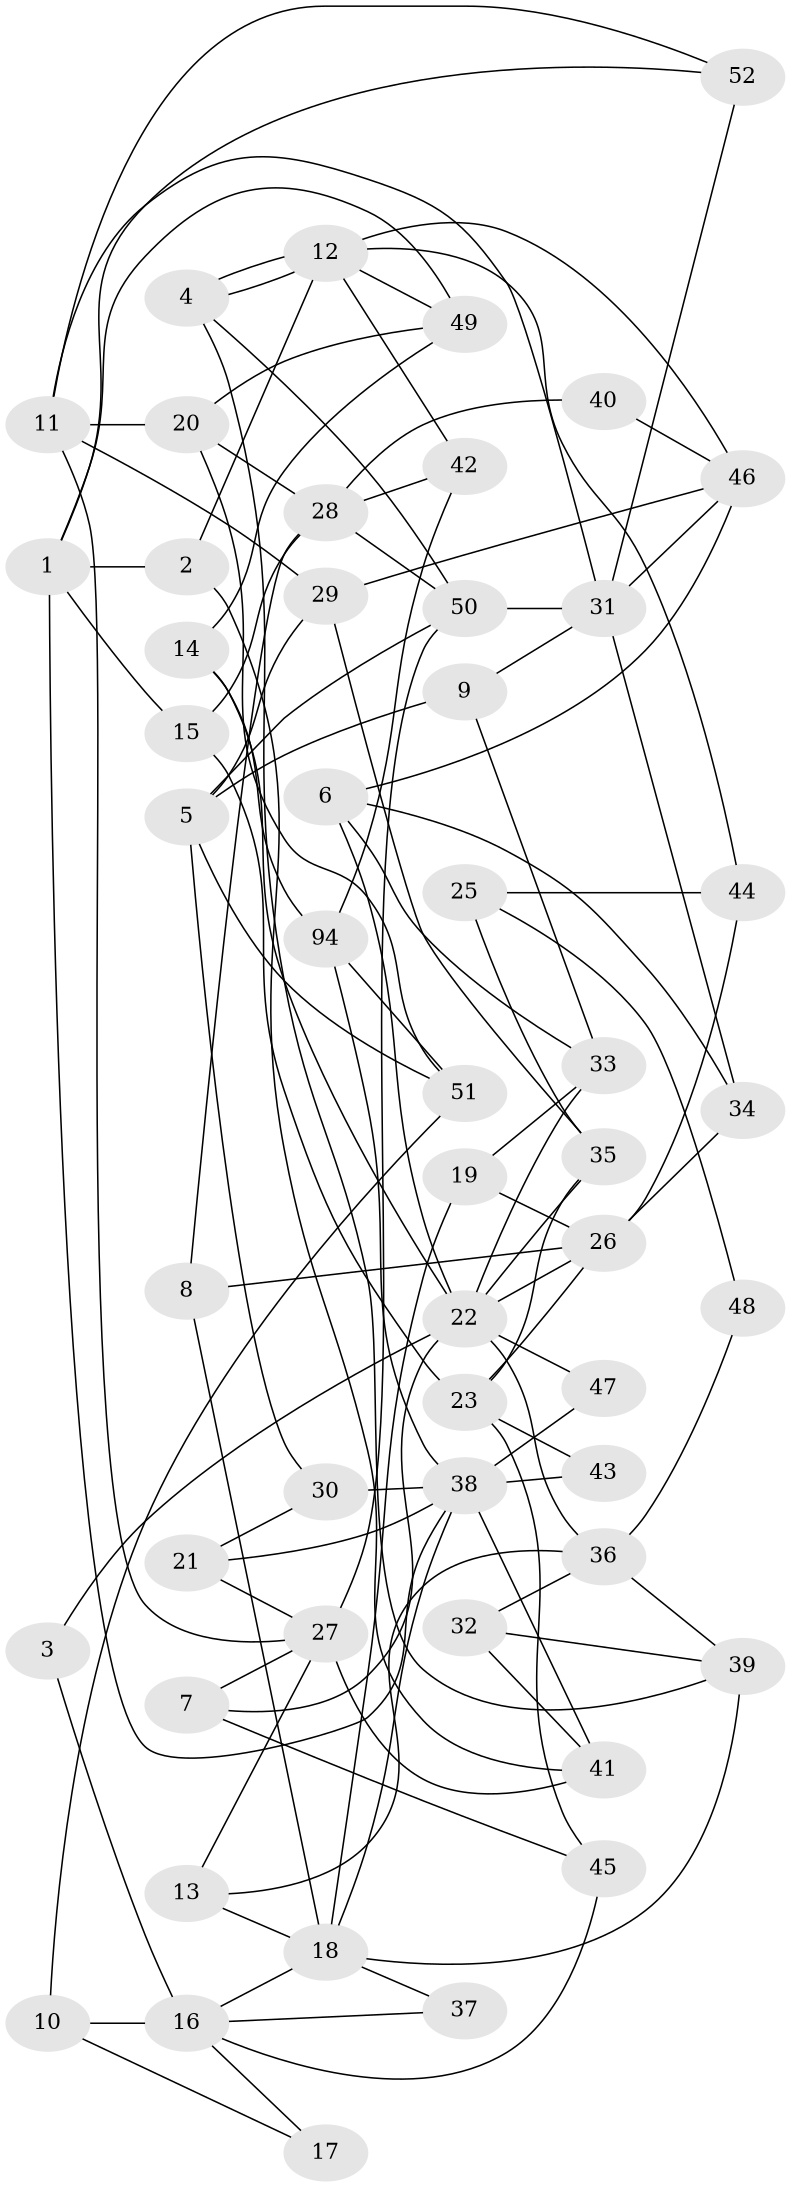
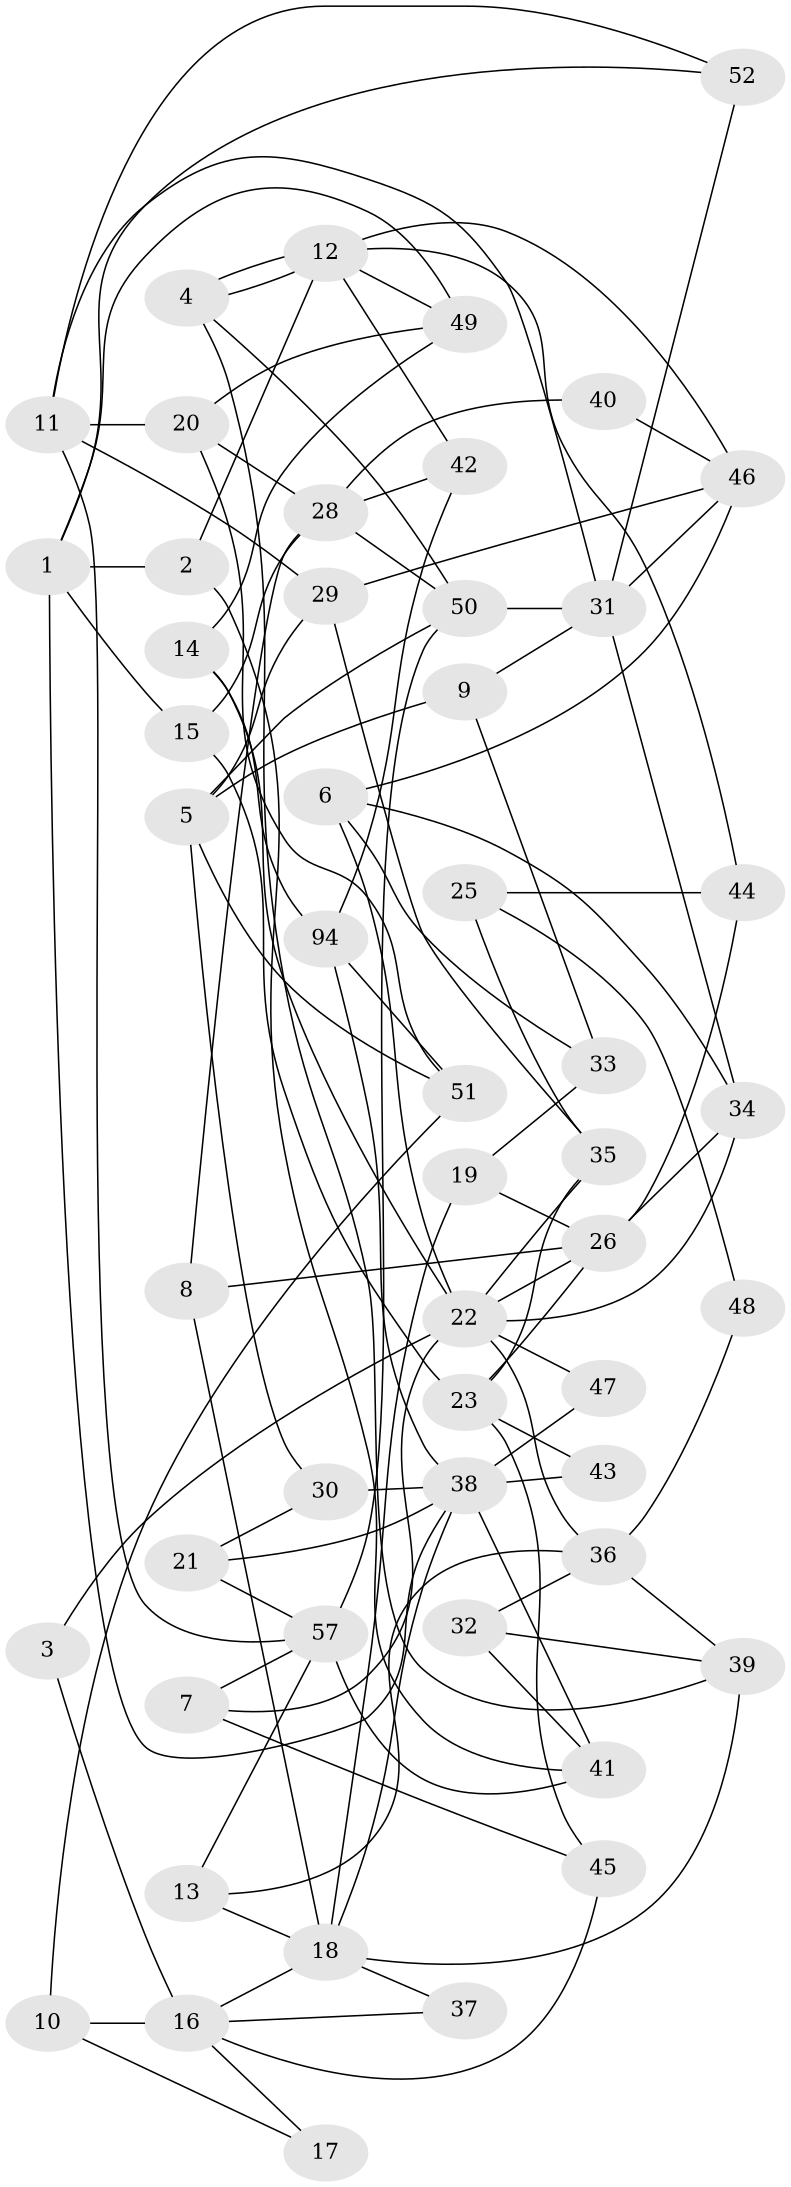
edge "33" -- "22": now "34" -- "22"
node "27": label "27" -> "57"
